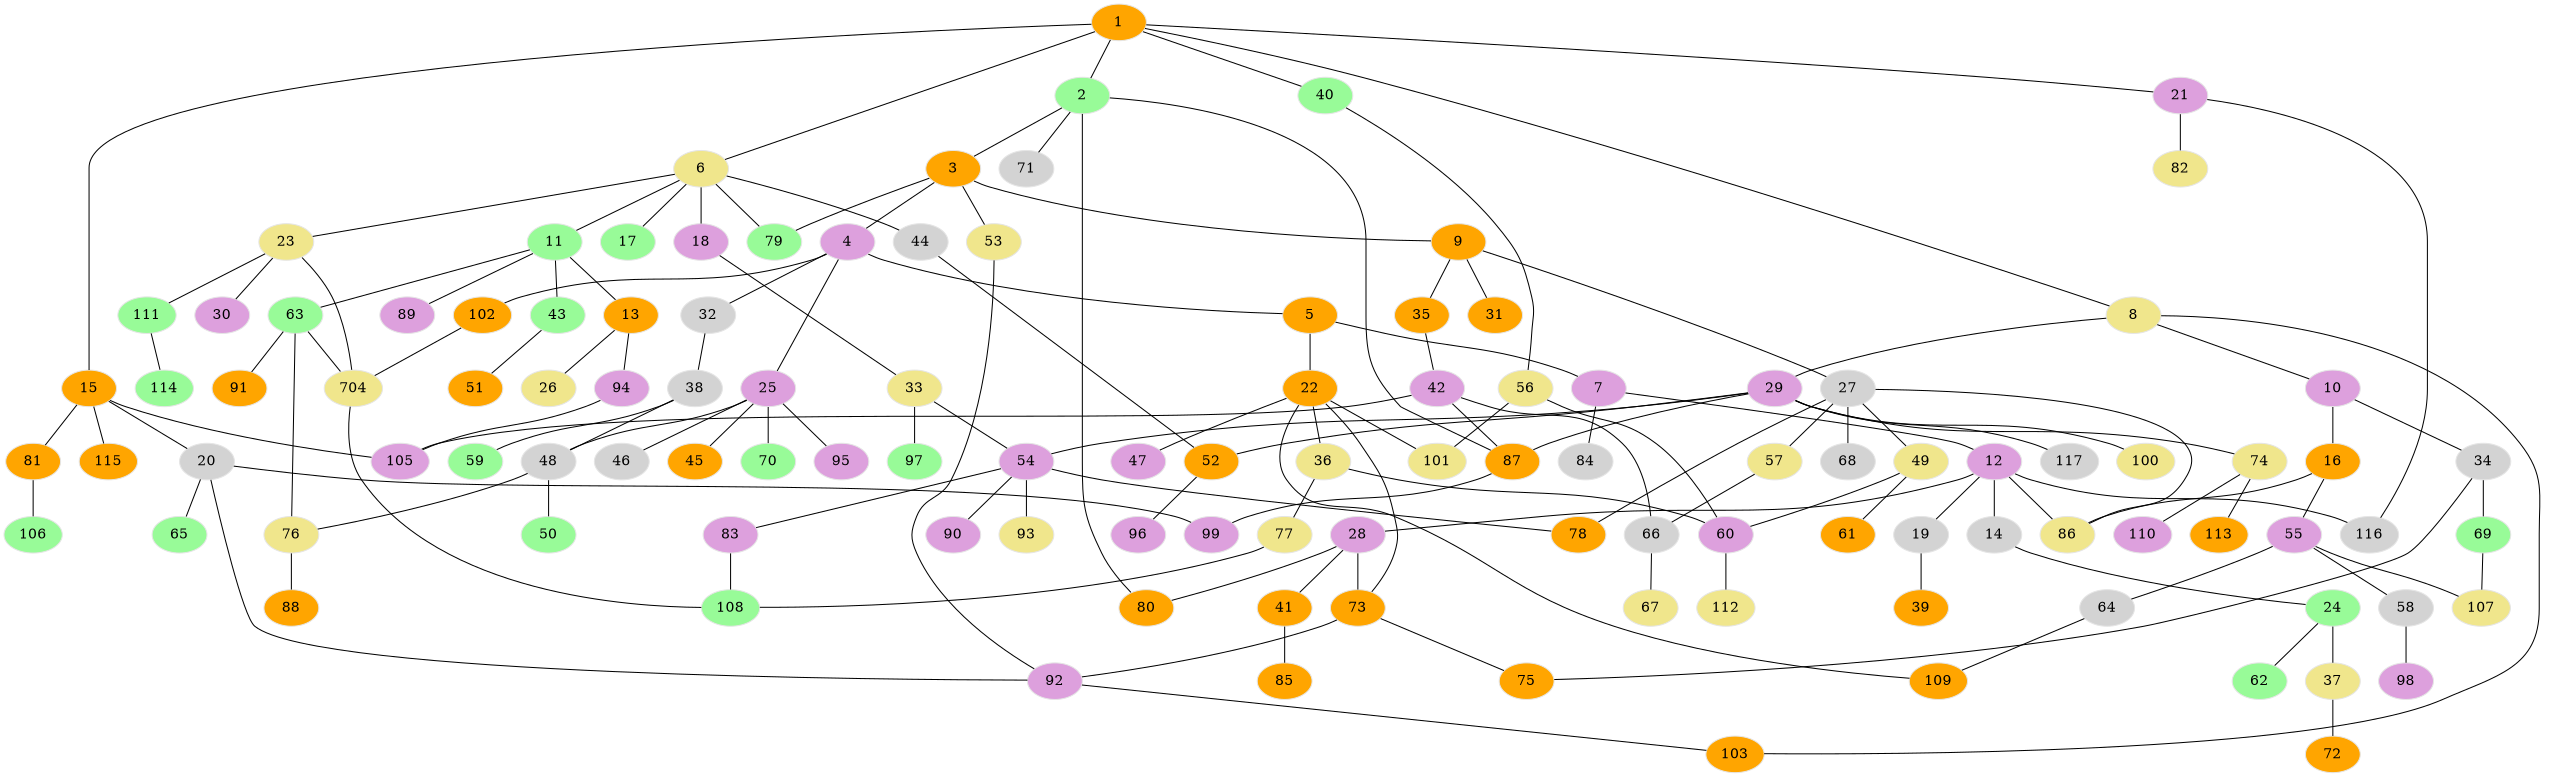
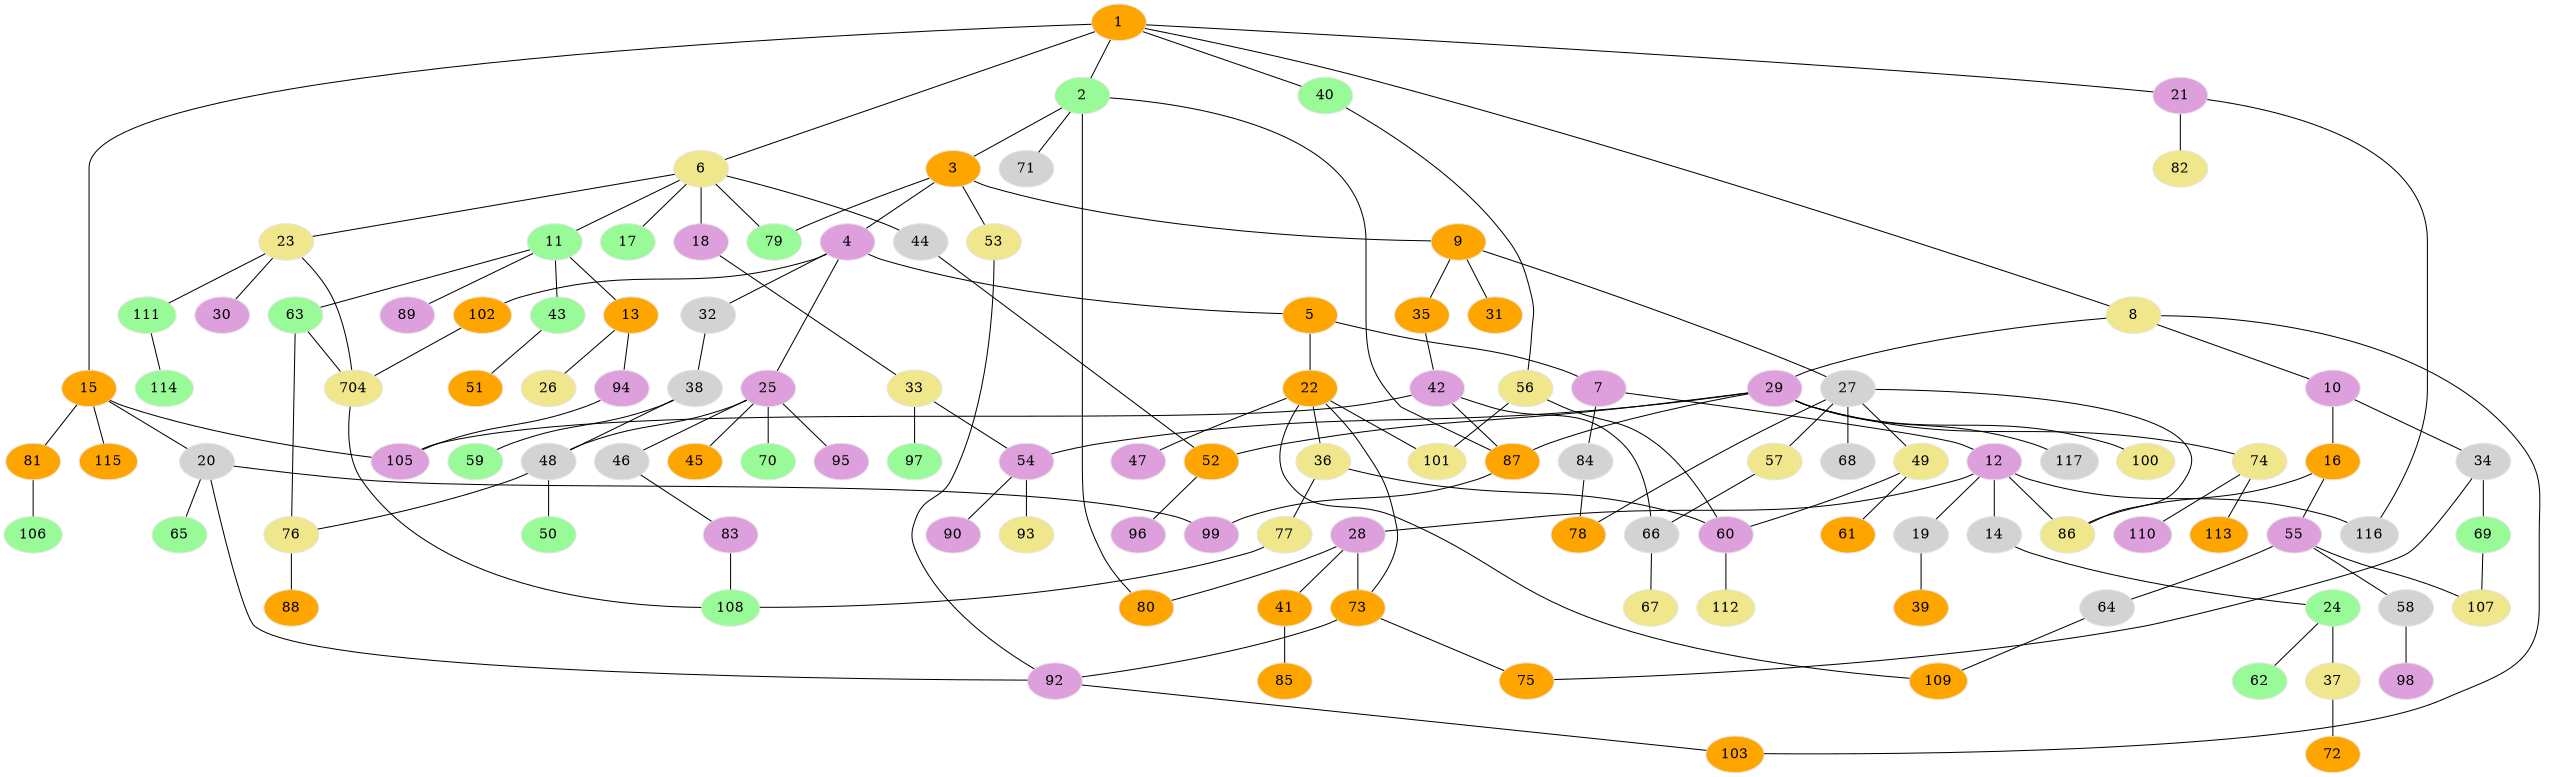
node "91": removed
edge "54" -- "83": now "46" -- "83"
edge "54" -- "78": now "84" -- "78"
